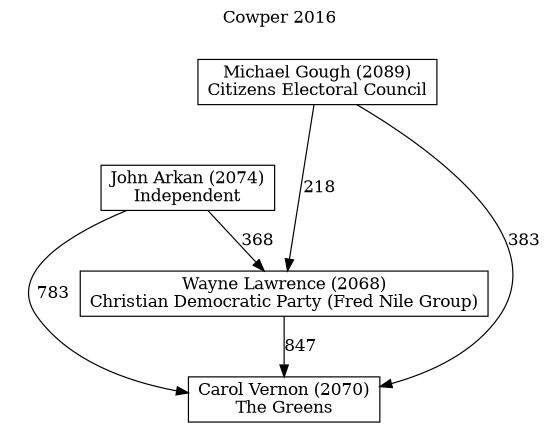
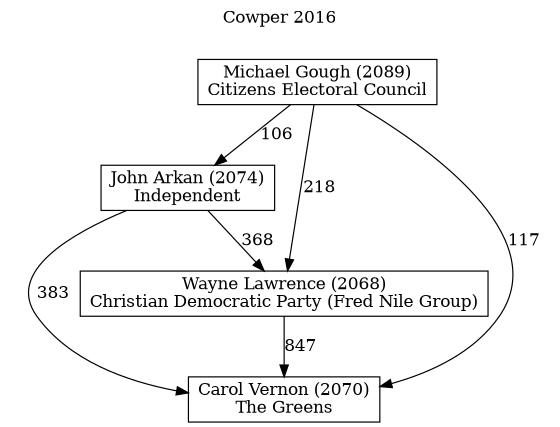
edge "Michael Gough (2089) Citizens Electoral Council" -> "John Arkan (2074) Independent": added, label "106"
edge "Michael Gough (2089) Citizens Electoral Council" -> "Carol Vernon (2070) The Greens": label "383" -> "117"
edge "John Arkan (2074) Independent" -> "Carol Vernon (2070) The Greens": label "783" -> "383"
